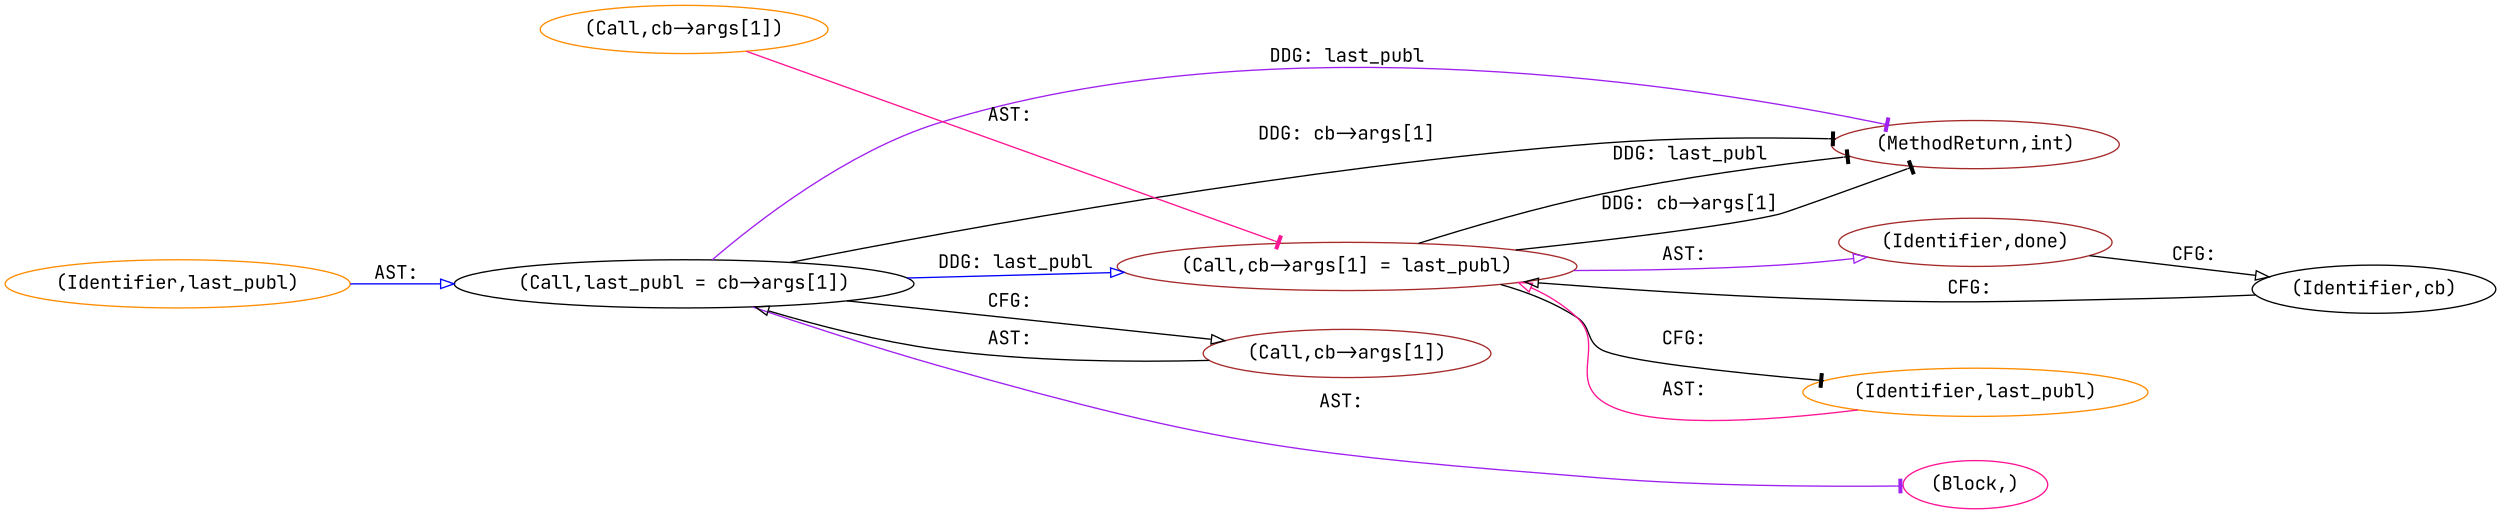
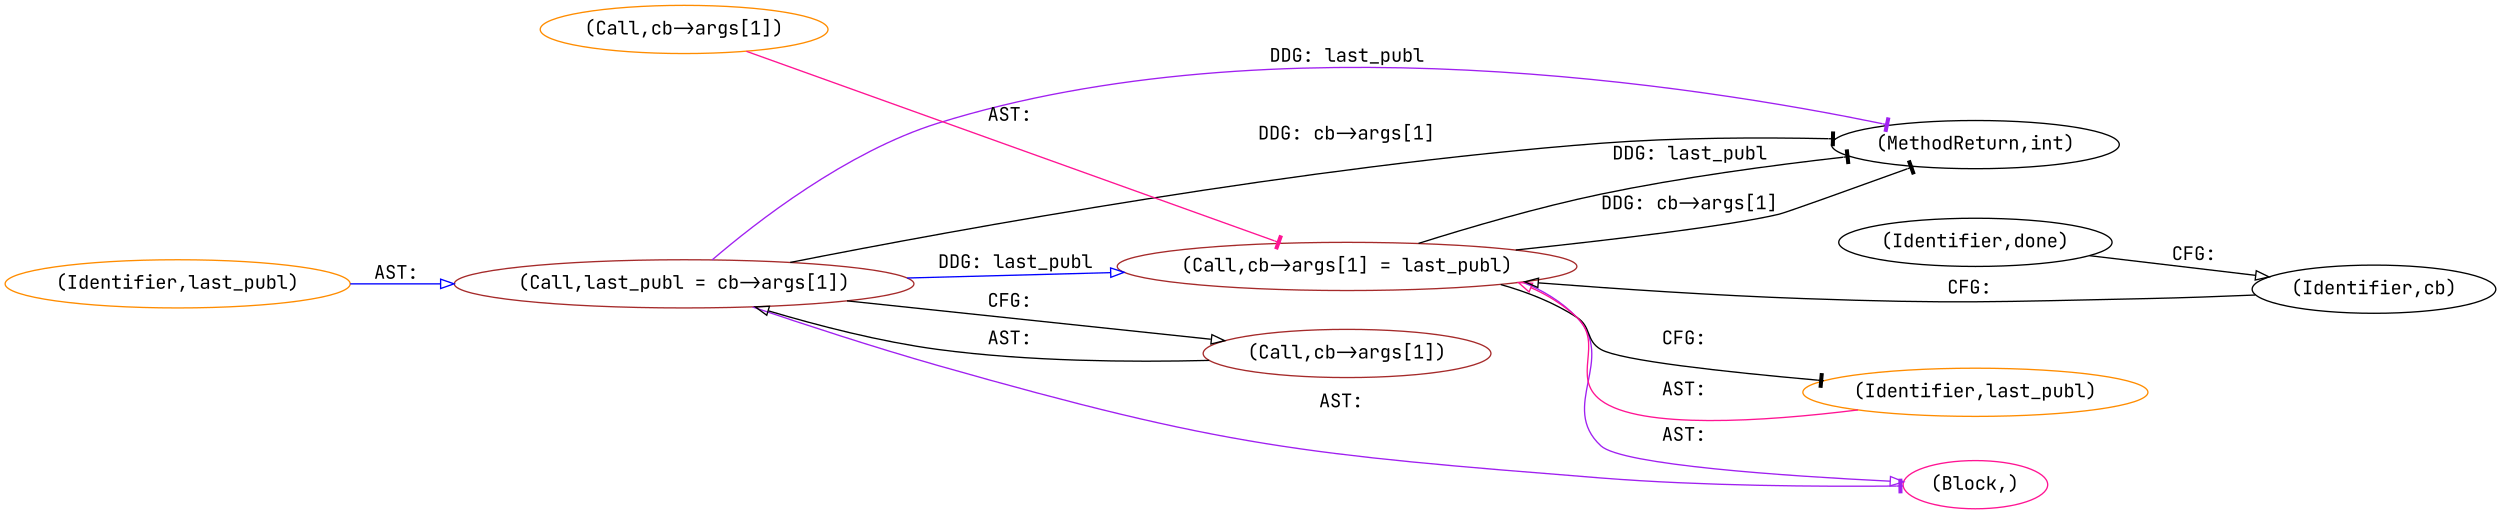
node "(MethodReturn,int)": color brown -> black
node "(Identifier,done)": color brown -> black
edge "(Call,cb->args[1] = last_publ)" -> "(Identifier,done)": now "(Call,cb->args[1] = last_publ)" -> "(Block,)"
node "(Call,last_publ = cb->args[1])": color black -> brown
